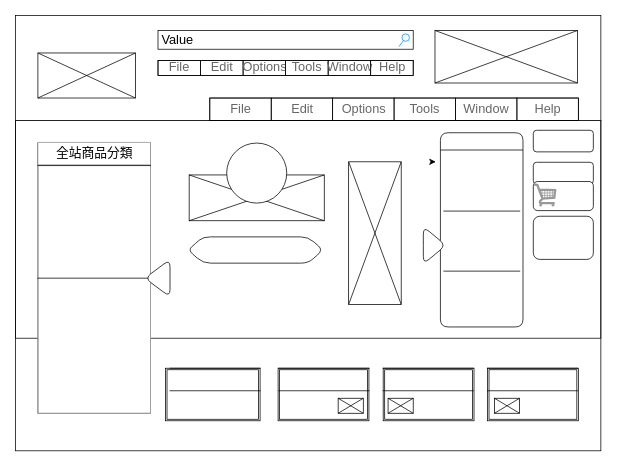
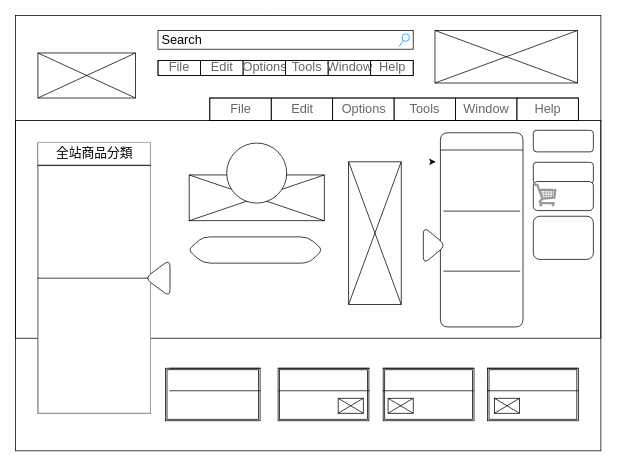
node "Value": label "Value" -> "Search"
